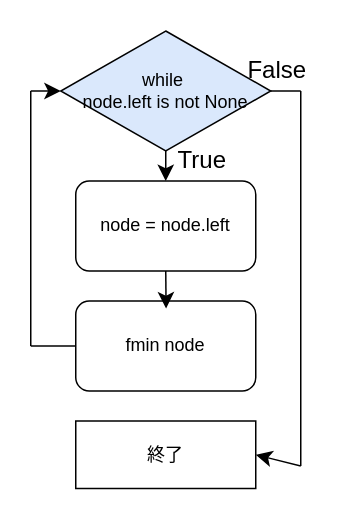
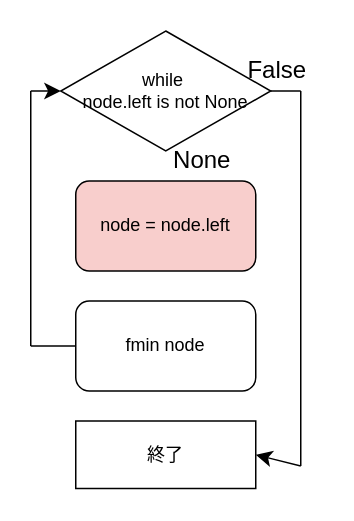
node "while node.left is not None": fillcolor #dae8fc -> #ffffff
edge "while node.left is not None" -> "node = node.left": removed
node "True": label "True" -> "None"
node "node = node.left": fillcolor #ffffff -> #f8cecc
edge "node = node.left" -> "fmin node": removed
